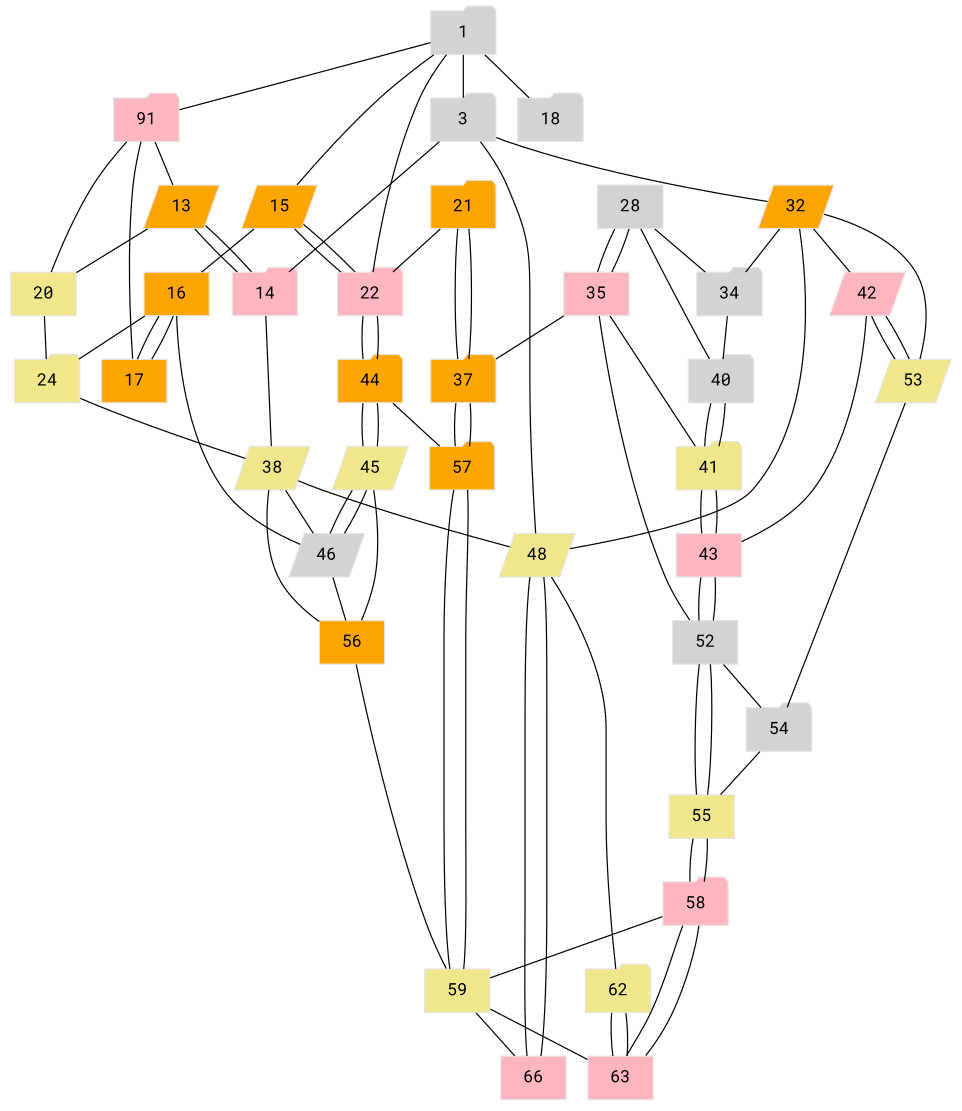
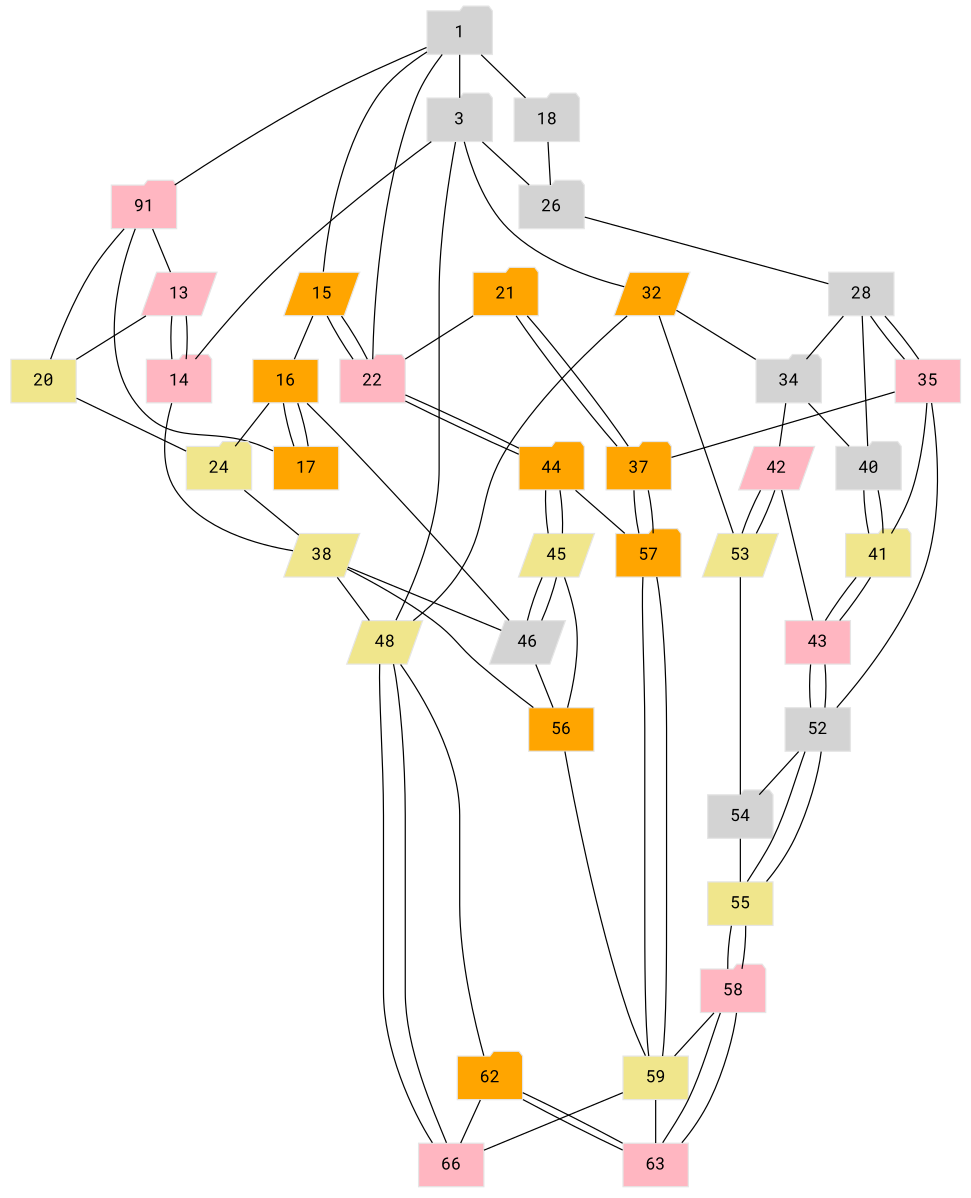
node "13": fillcolor orange -> lightpink
node "26": added
edge "32" -- "42": now "34" -- "42"
node "62": fillcolor khaki -> orange
edge "62" -- "66": added
